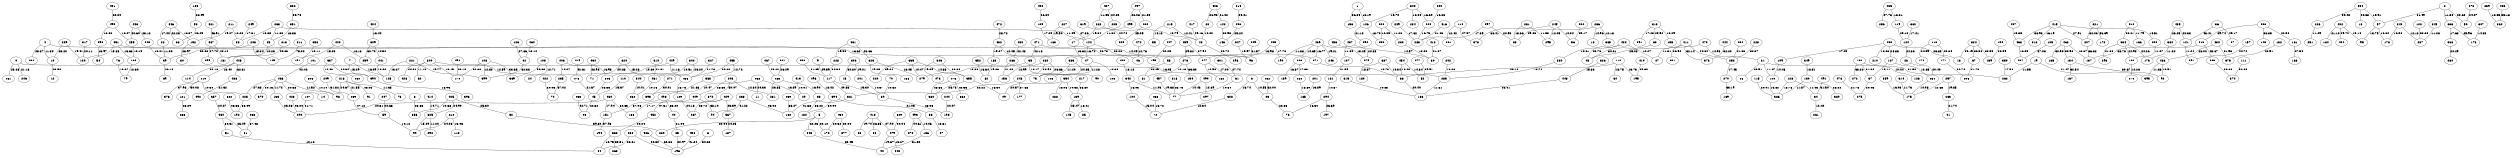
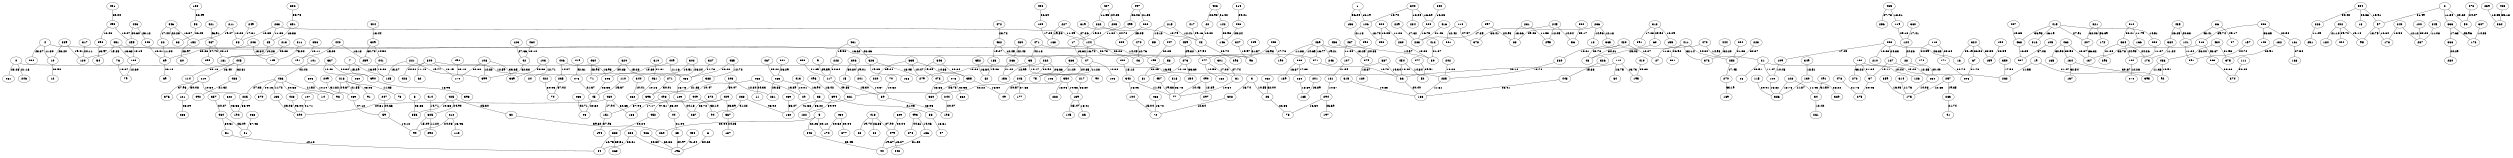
edge "21" -- "262": label "31.50" -> "15.20"
edge "203" -- "449": removed, label "28.55"
